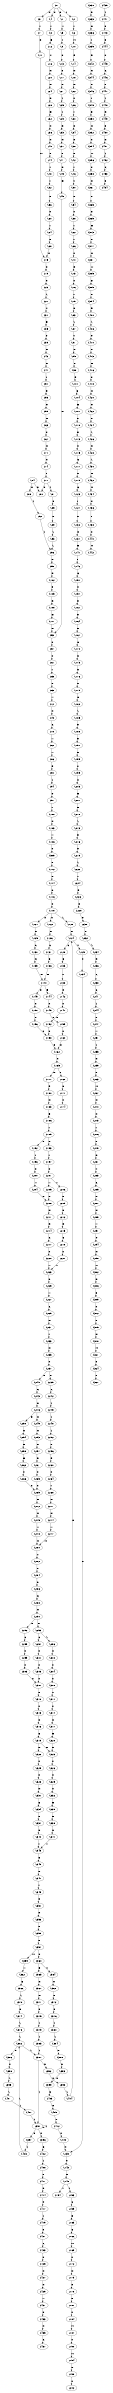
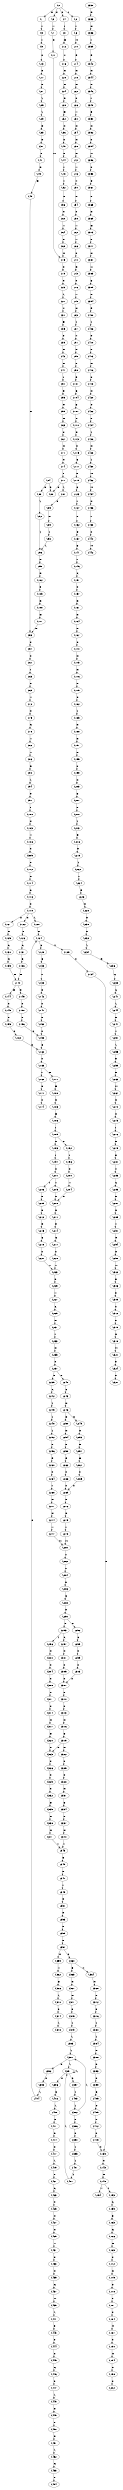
edge "S378" -> "S382": removed, label "S"
edge "S437" -> "S439": added, label "W"
